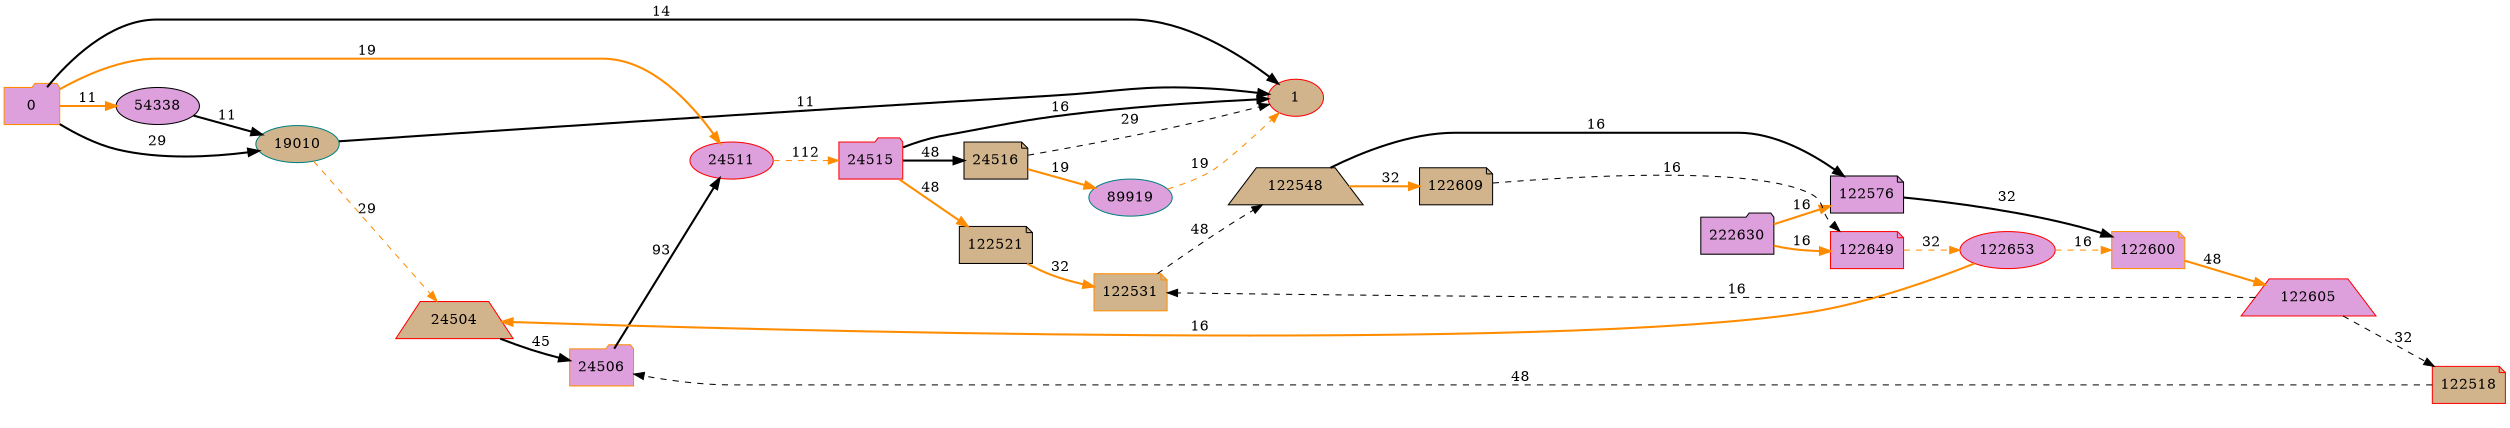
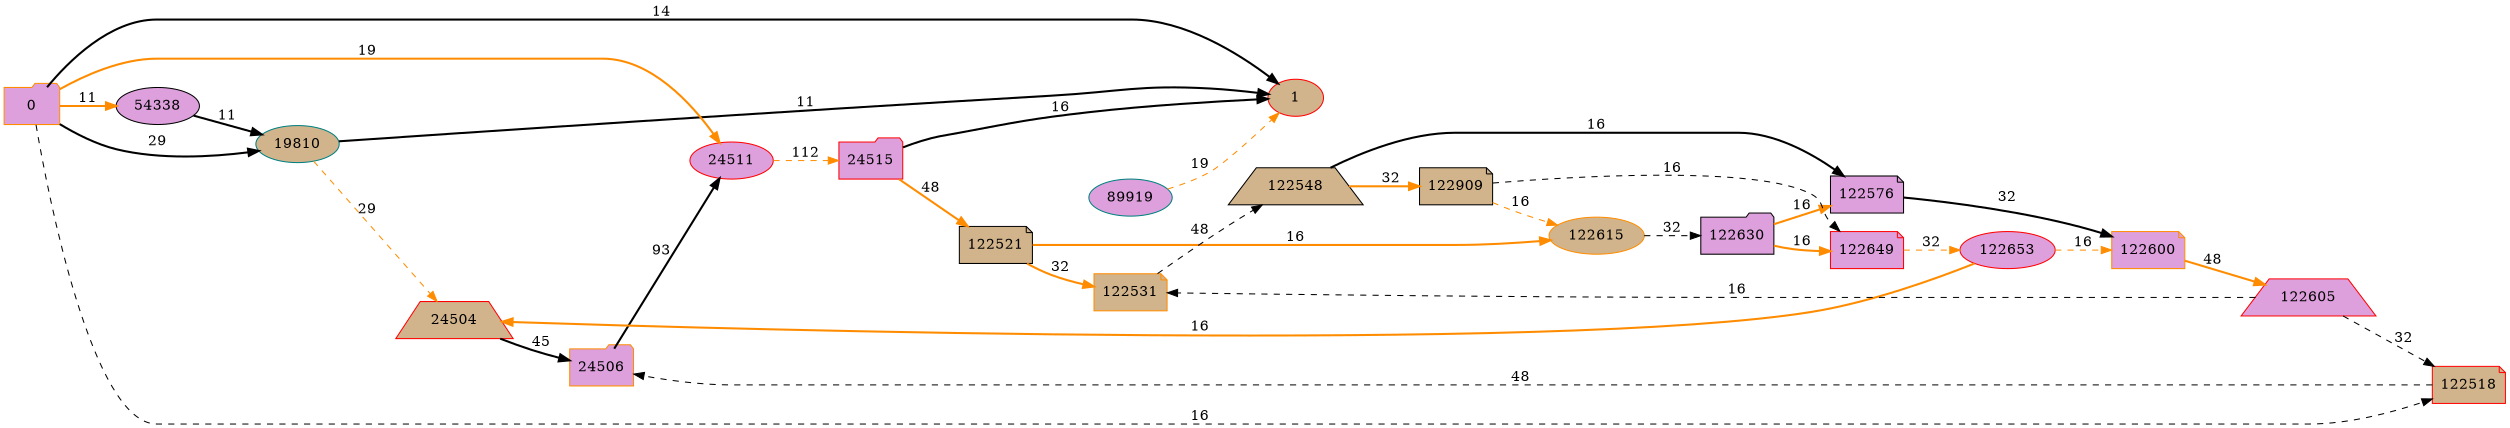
node "19010": label "19010" -> "19810"
node "24516": removed
node "122609": label "122609" -> "122909"
node "122615": added
node "222630": label "222630" -> "122630"
edge "0" -> "122518": added, label "16"
